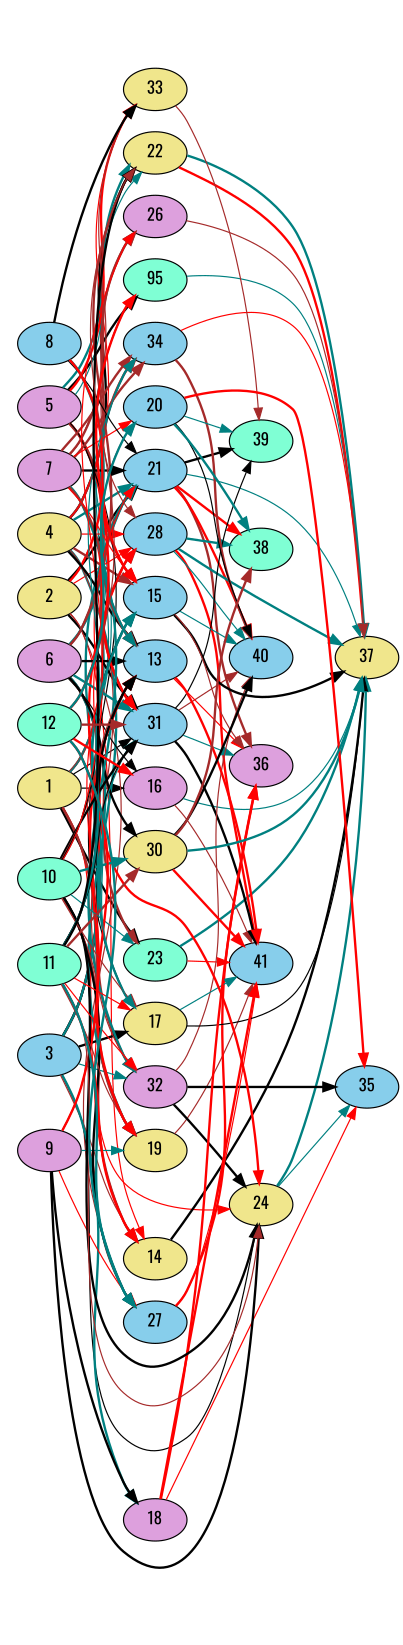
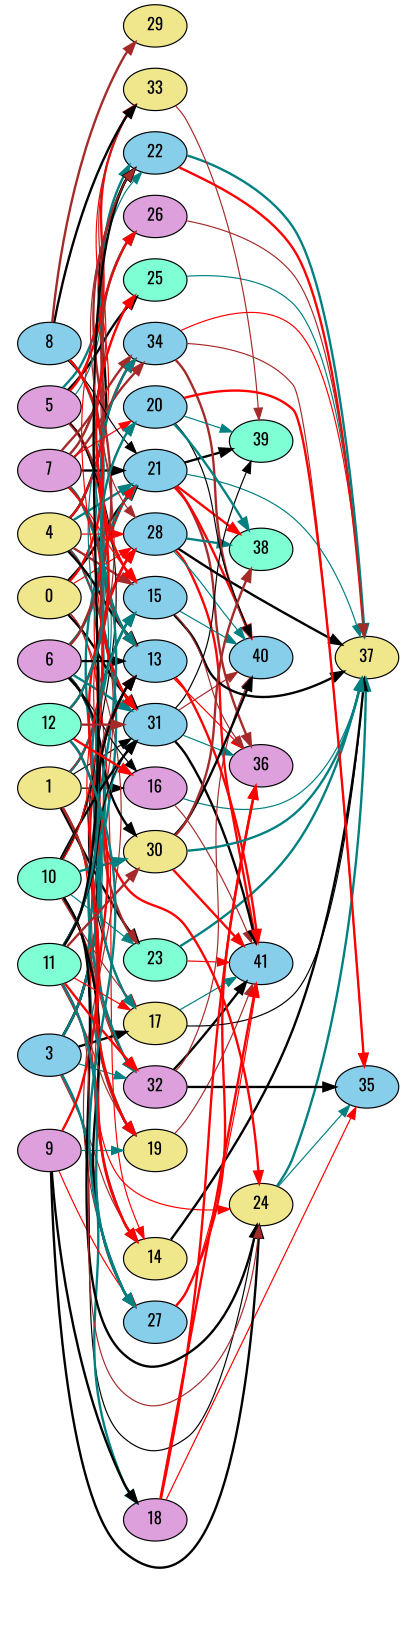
node "29": added
node "22": fillcolor khaki -> skyblue
node "95": label "95" -> "25"
edge "28" -> "37": color teal -> black
node "2": label "2" -> "0"
edge "34" -> "35": added
edge "11" -> "32": style solid -> bold
edge "32" -> "24": now "32" -> "41"
